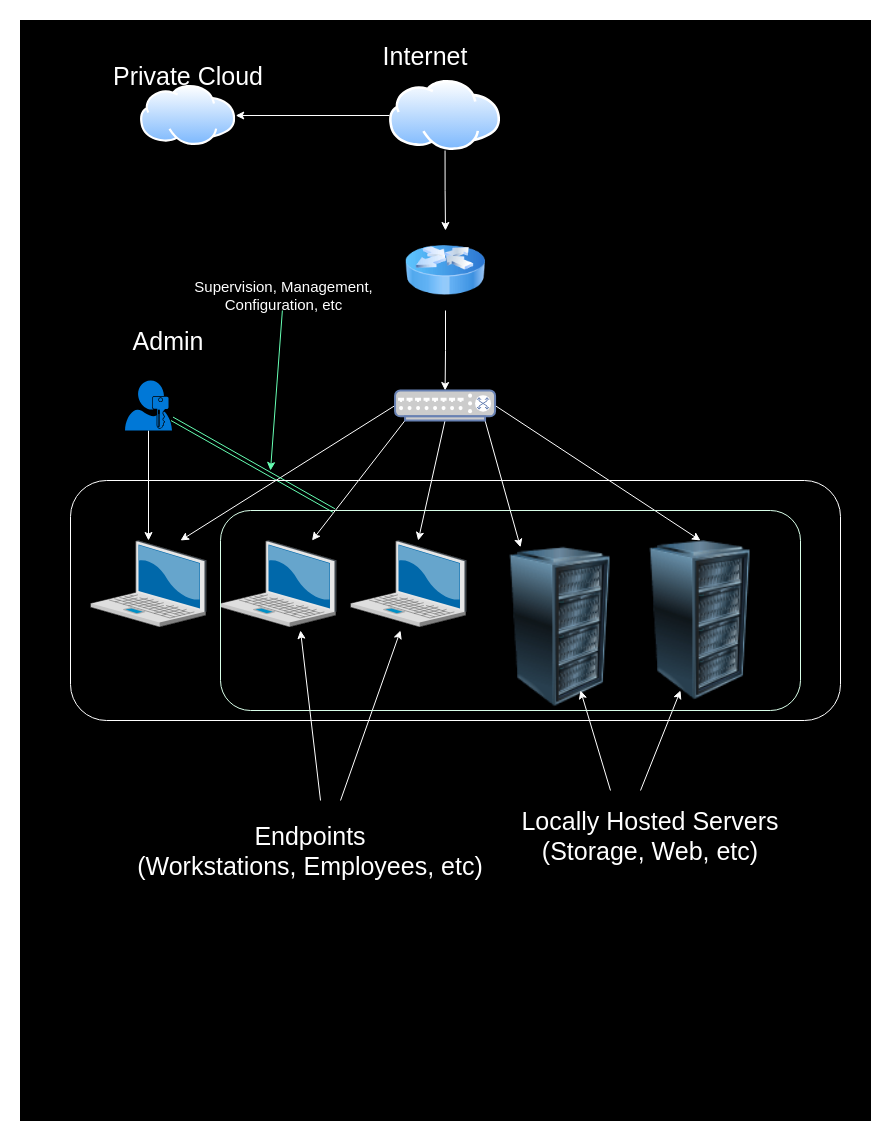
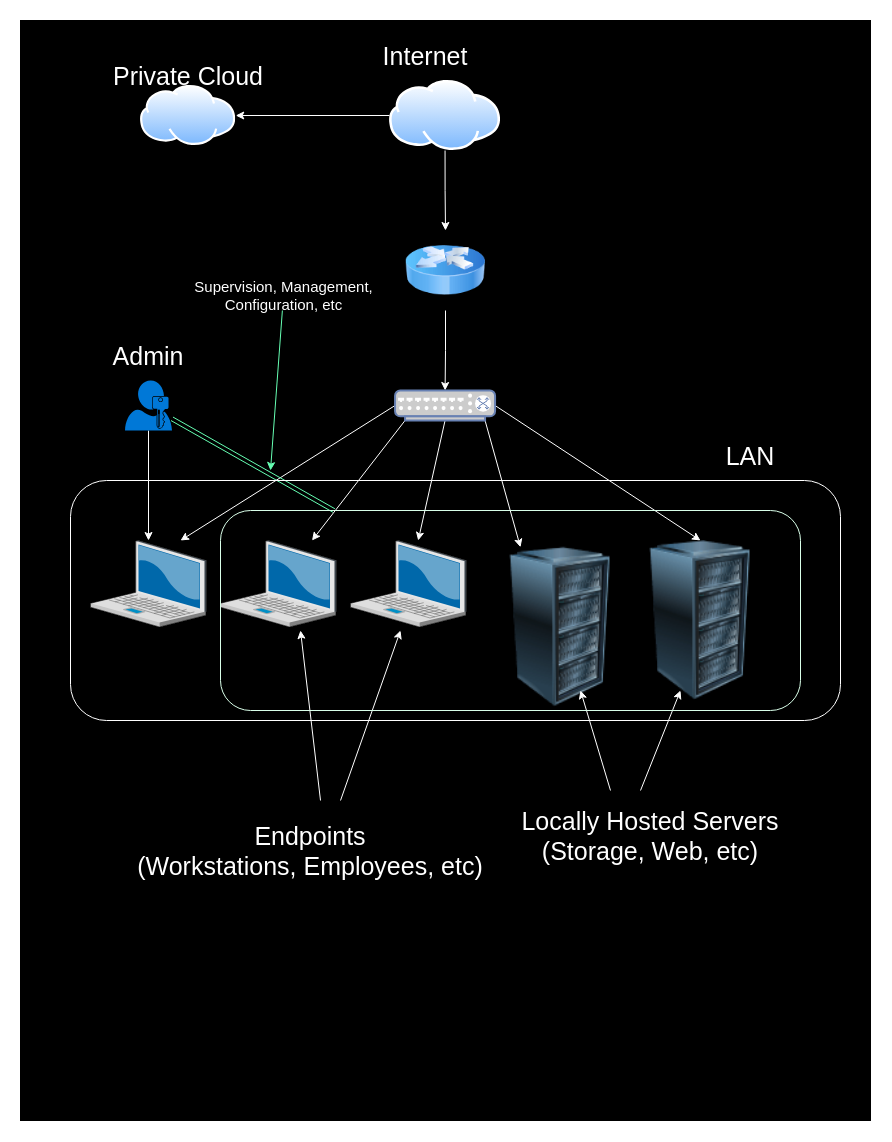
node "Admin": moved (169, 341) -> (149, 356)
node "LAN": added
